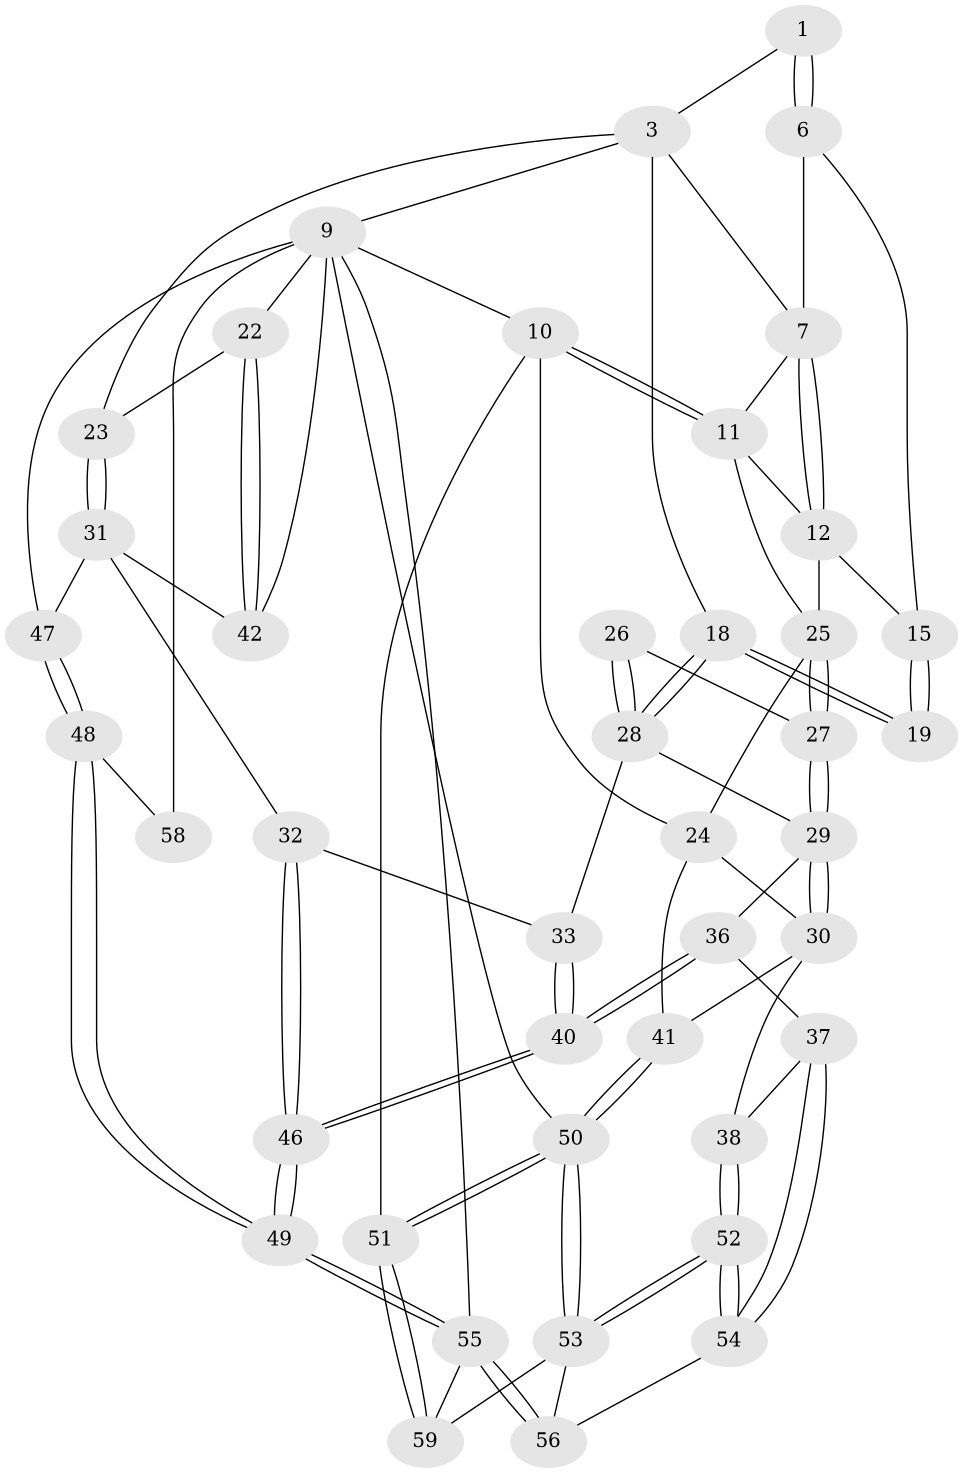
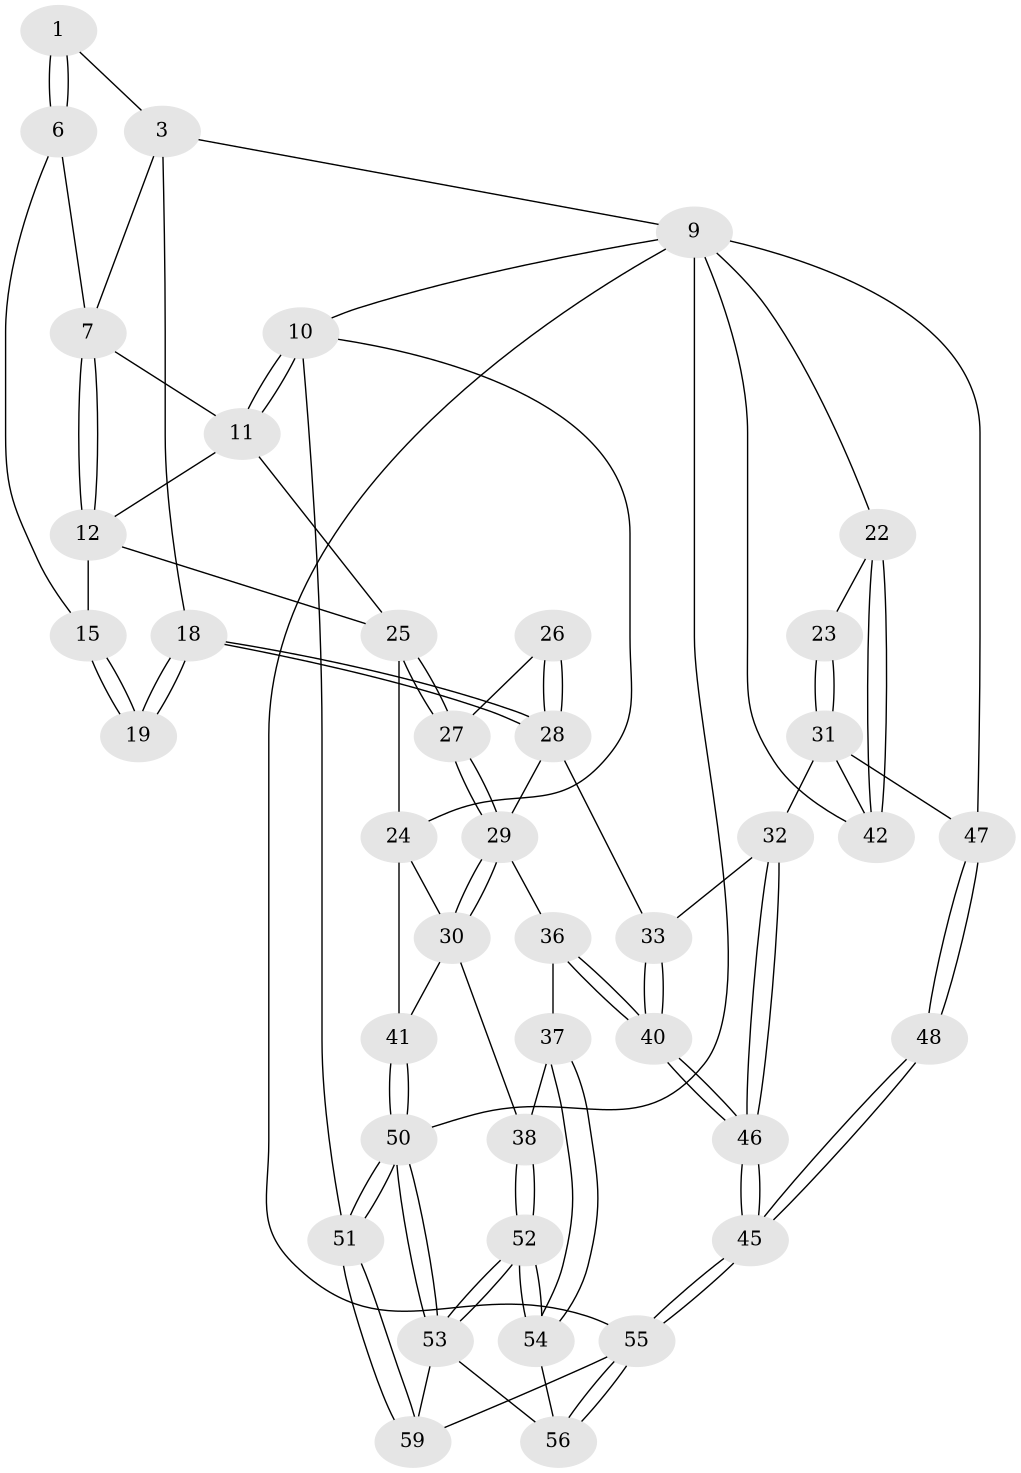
edge "3" -- "23": removed
node "58": removed
node "49": label "49" -> "45"
